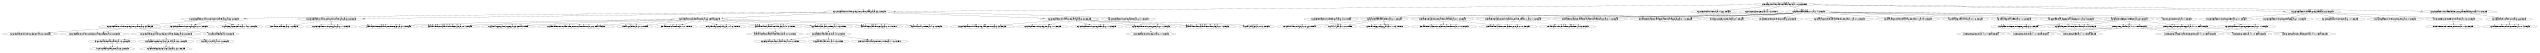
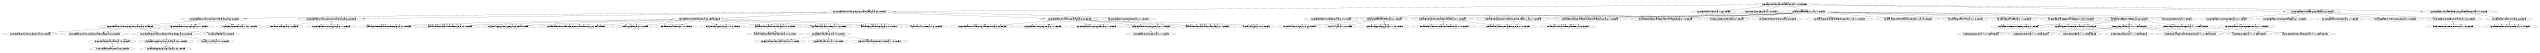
node "io.netty:netty-transport:jar:4.1.111.Final:compile": added
